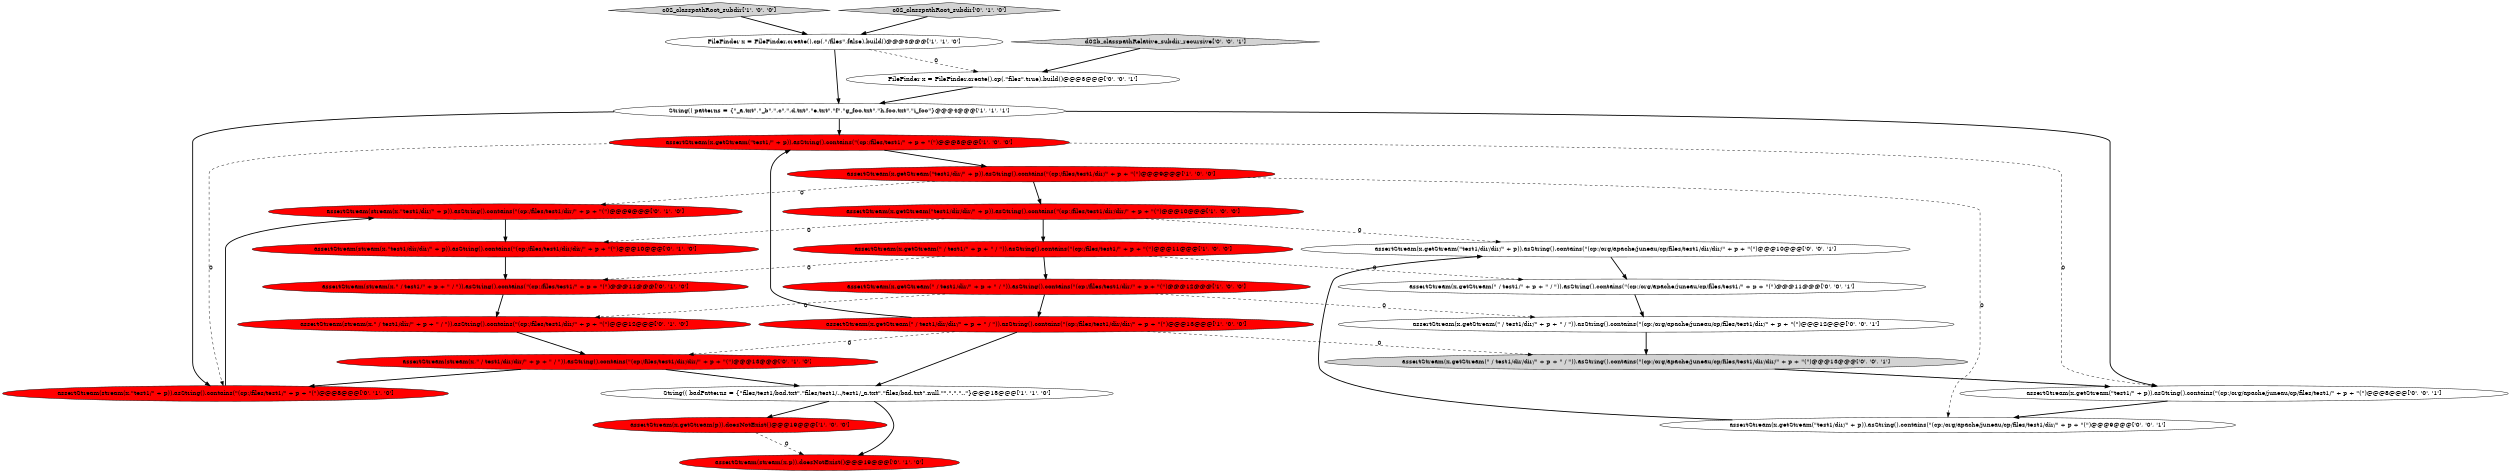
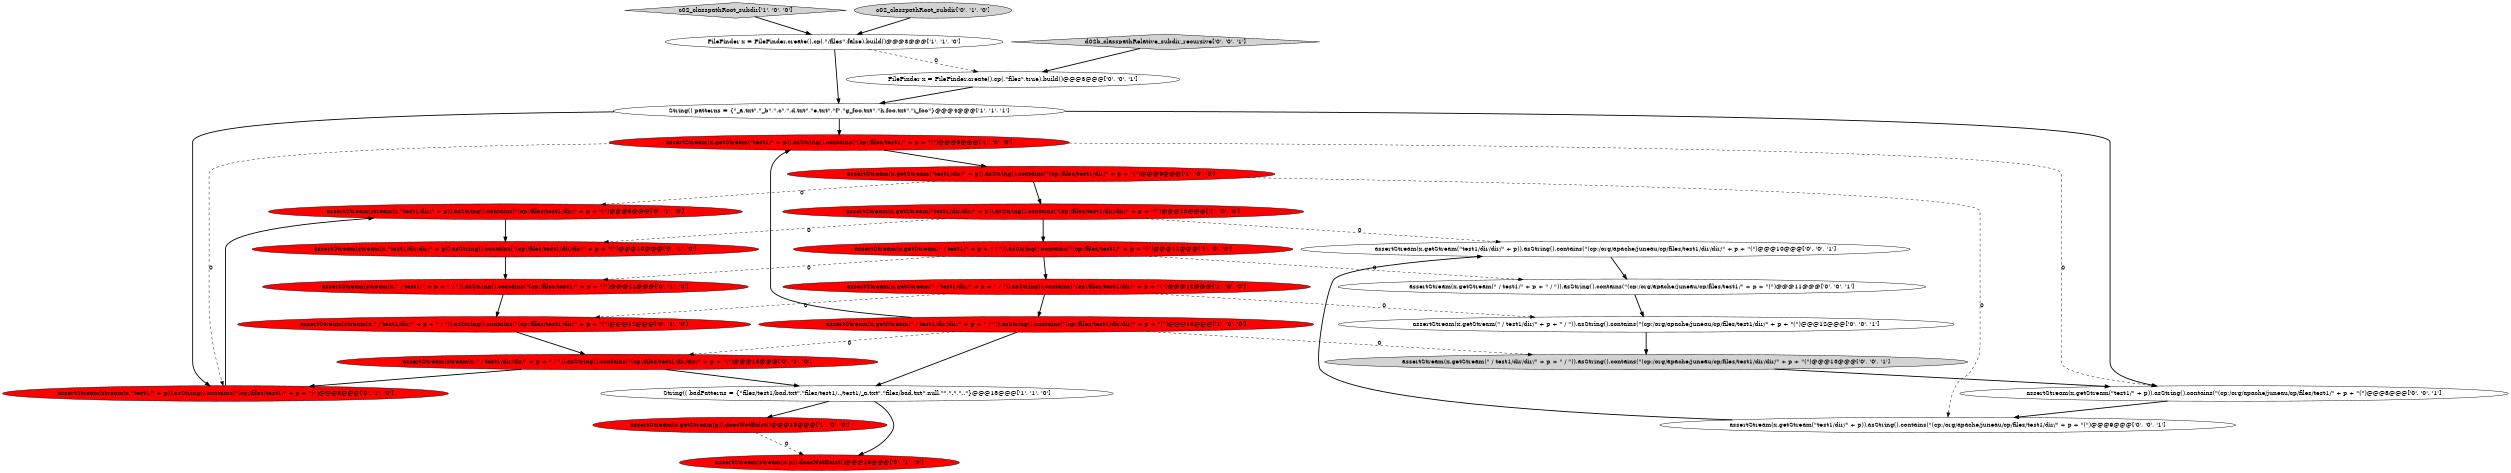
node "c02_classpathRoot_subdir['0', '1', '0']": shape diamond -> ellipse
